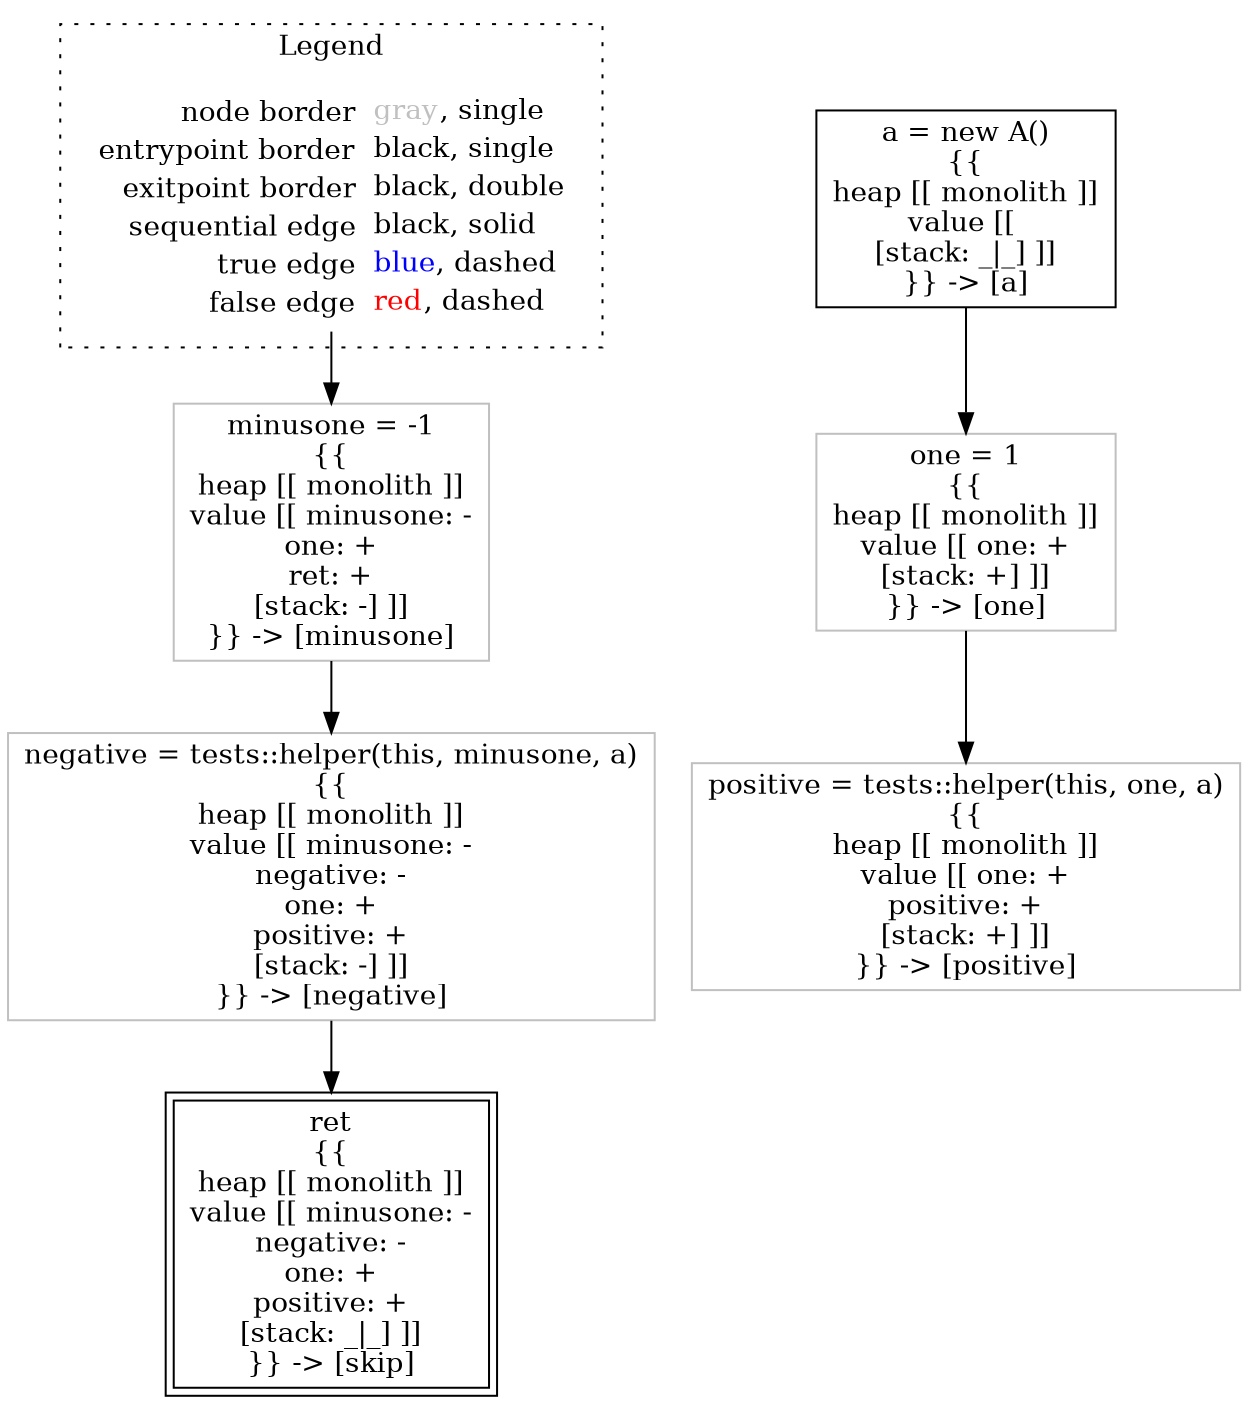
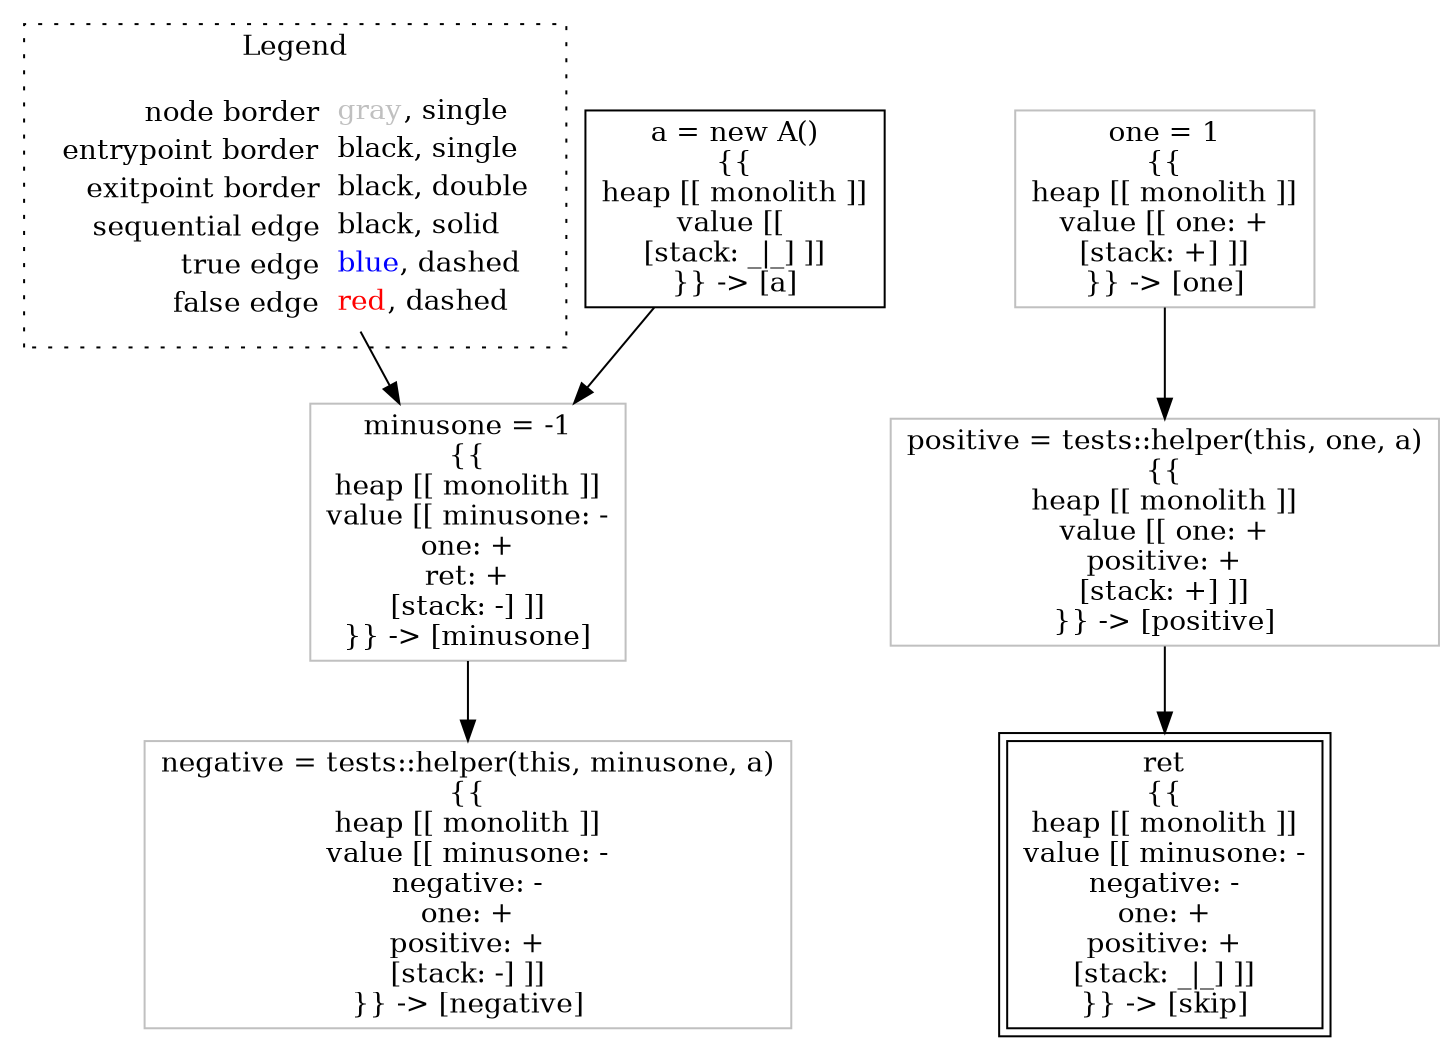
edge "a = new A()" -> "one = 1": now "a = new A()" -> "minusone = -1"
edge "negative = tests::helper(this, minusone, a)" -> "ret": now "positive = tests::helper(this, one, a)" -> "ret"
